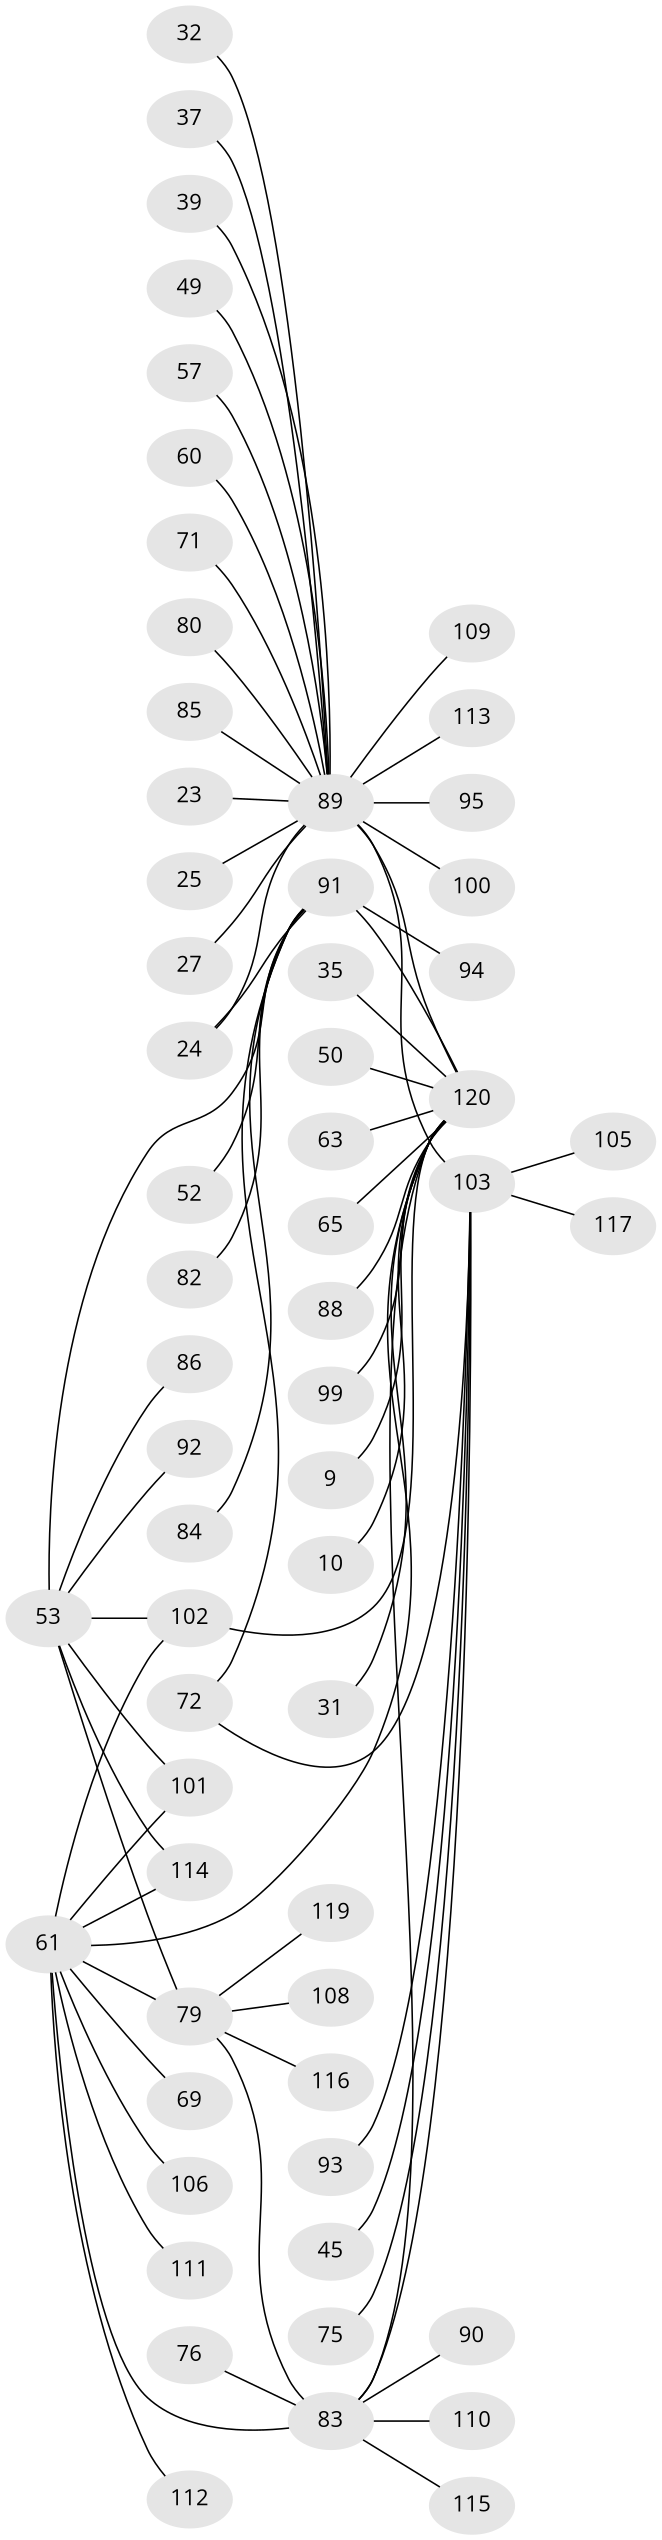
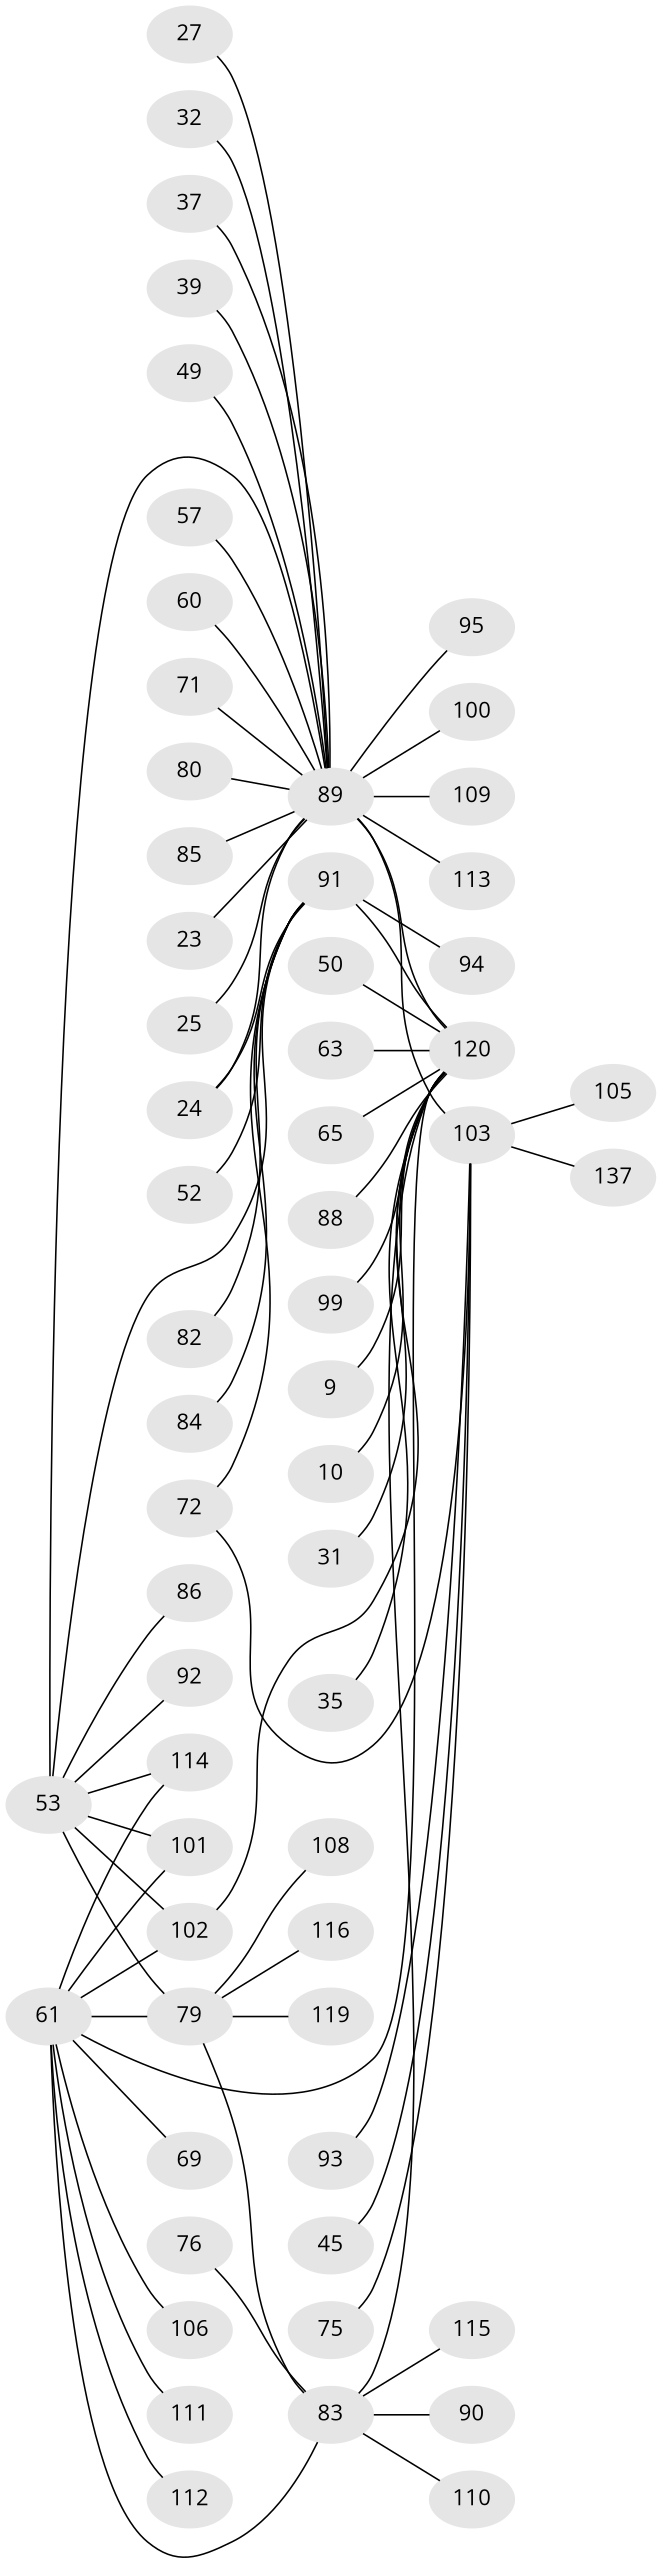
edge "89" -- "53": added
node "117": label "117" -> "137"
edge "103" -- "83": removed
